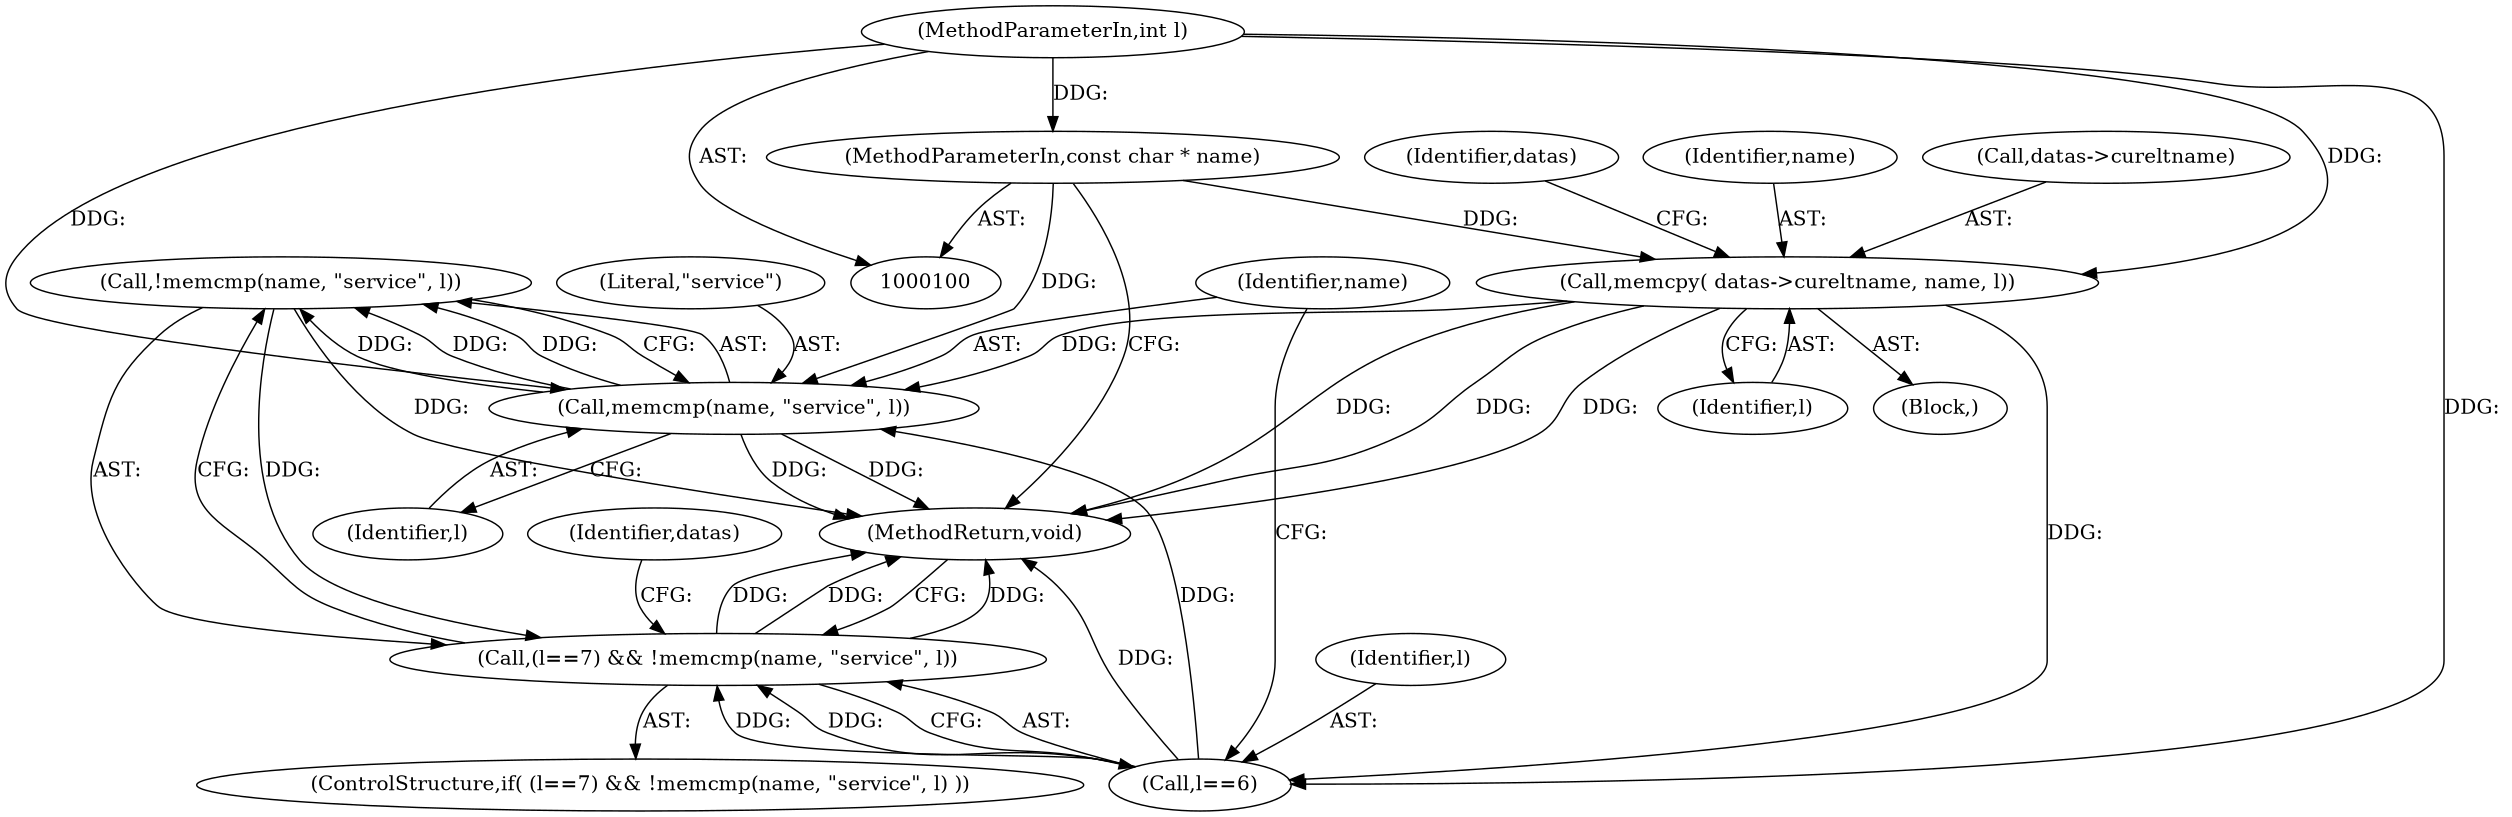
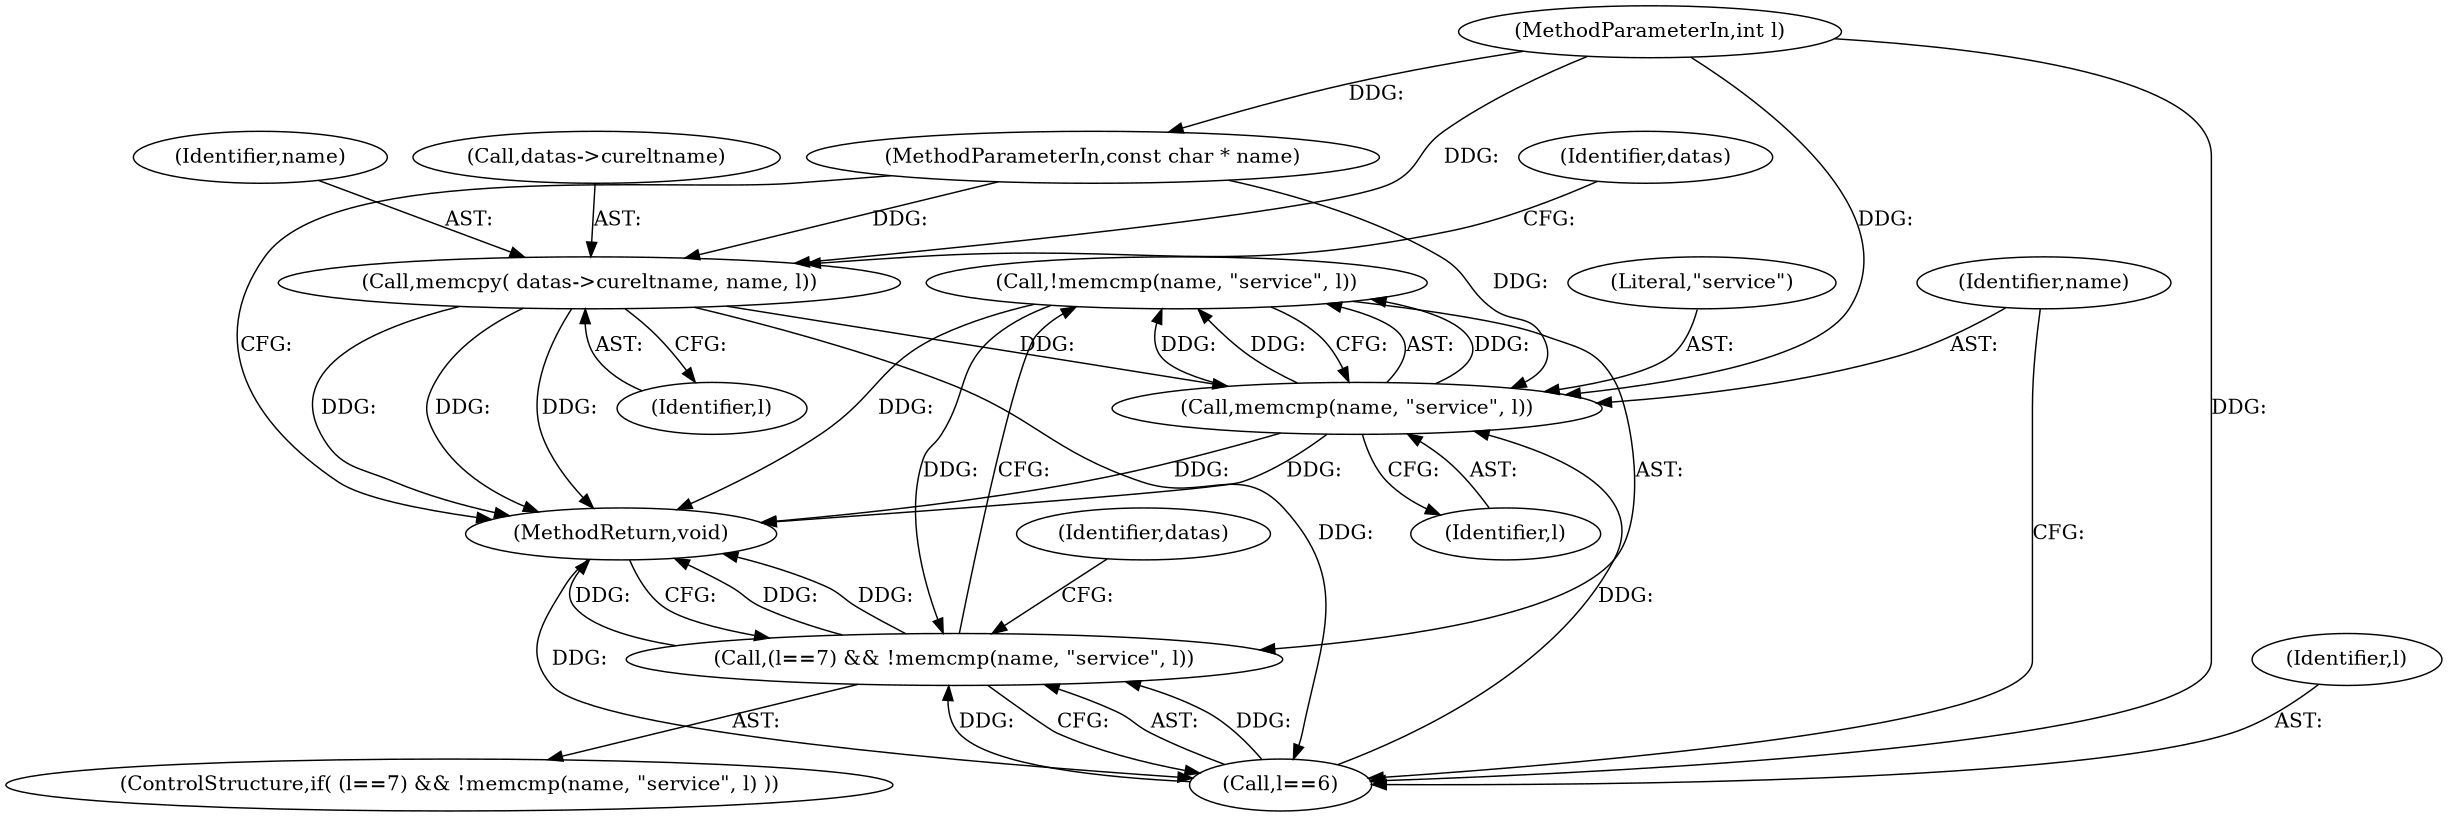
node "1000100": removed
node "(Block,)": removed
edge "(Call,l==6)" -> "(MethodReturn,void)": reversed
